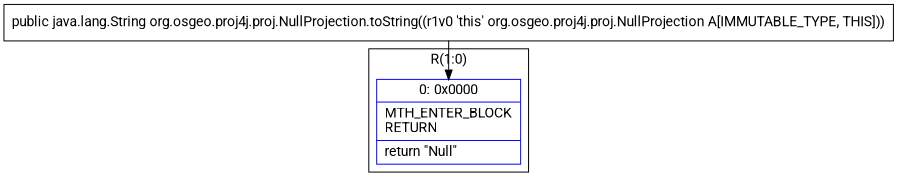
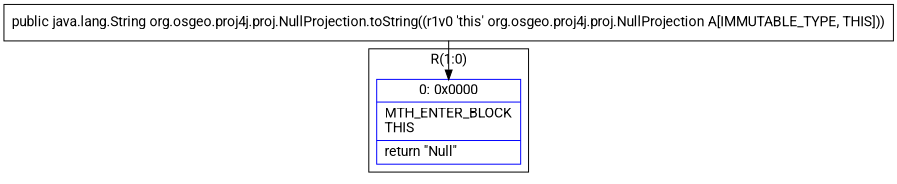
node "0: 0x0000": text "RETURN" -> "THIS"
